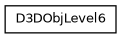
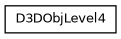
node "D3DObjLevel6": label "D3DObjLevel6" -> "D3DObjLevel4"
